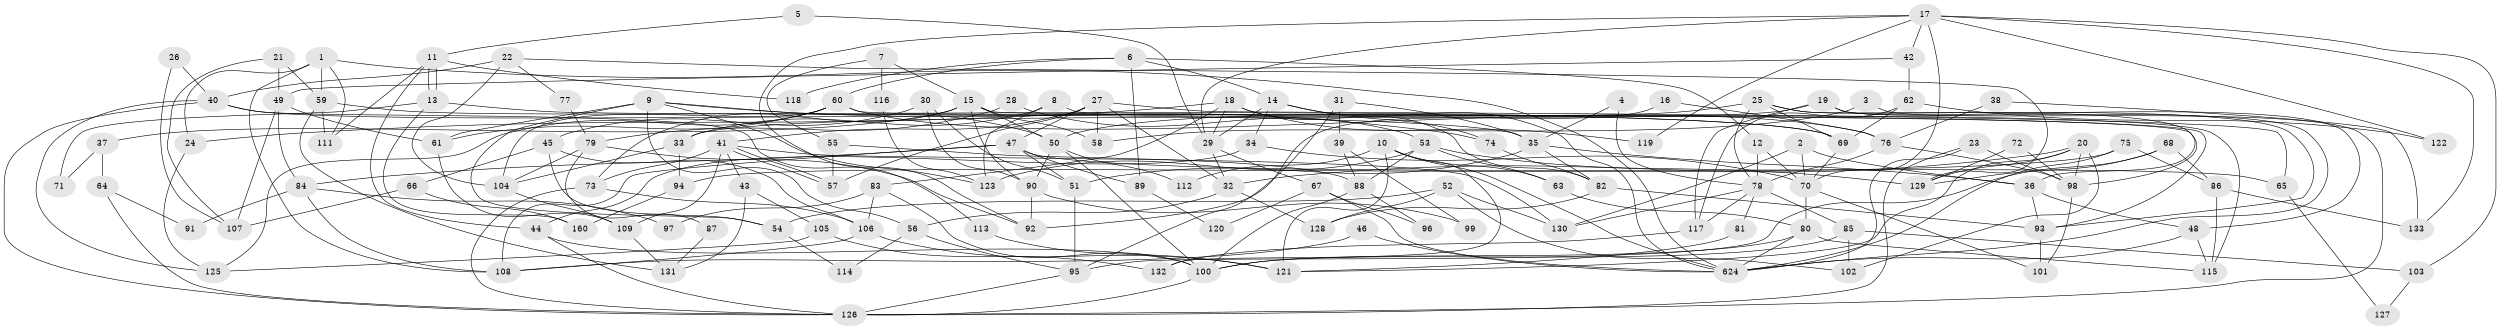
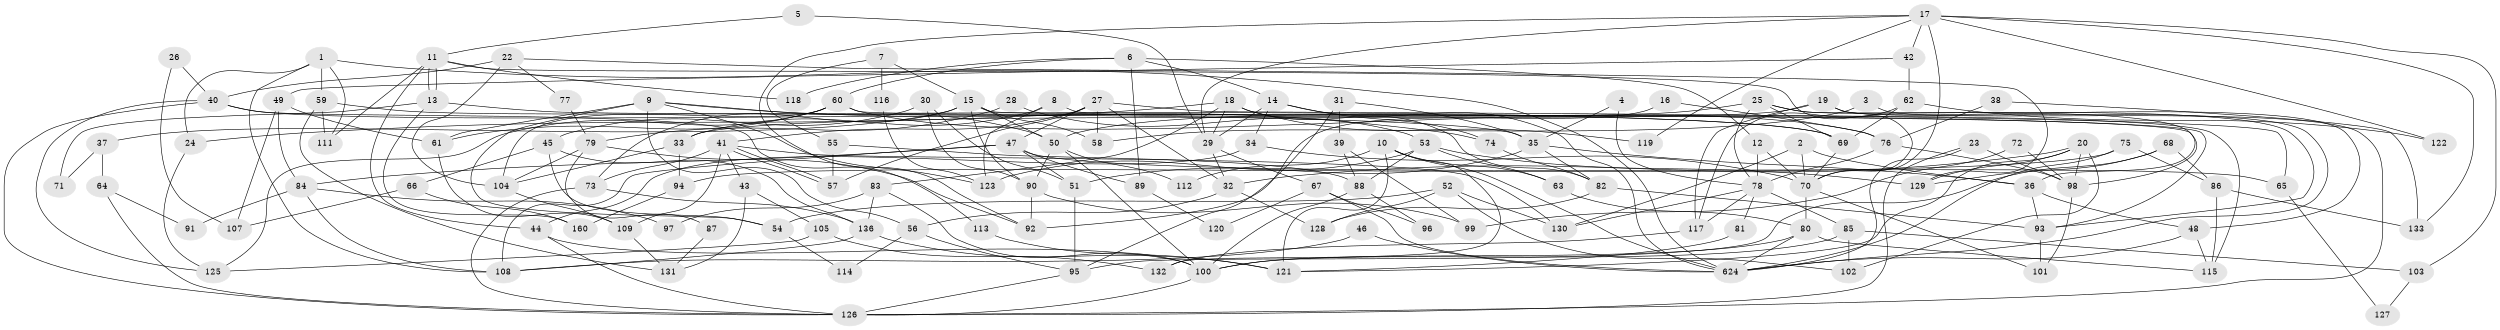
node "21": removed
edge "11" -- "70": added
edge "72" -- "129": now "72" -- "99"
node "106": label "106" -> "136"
